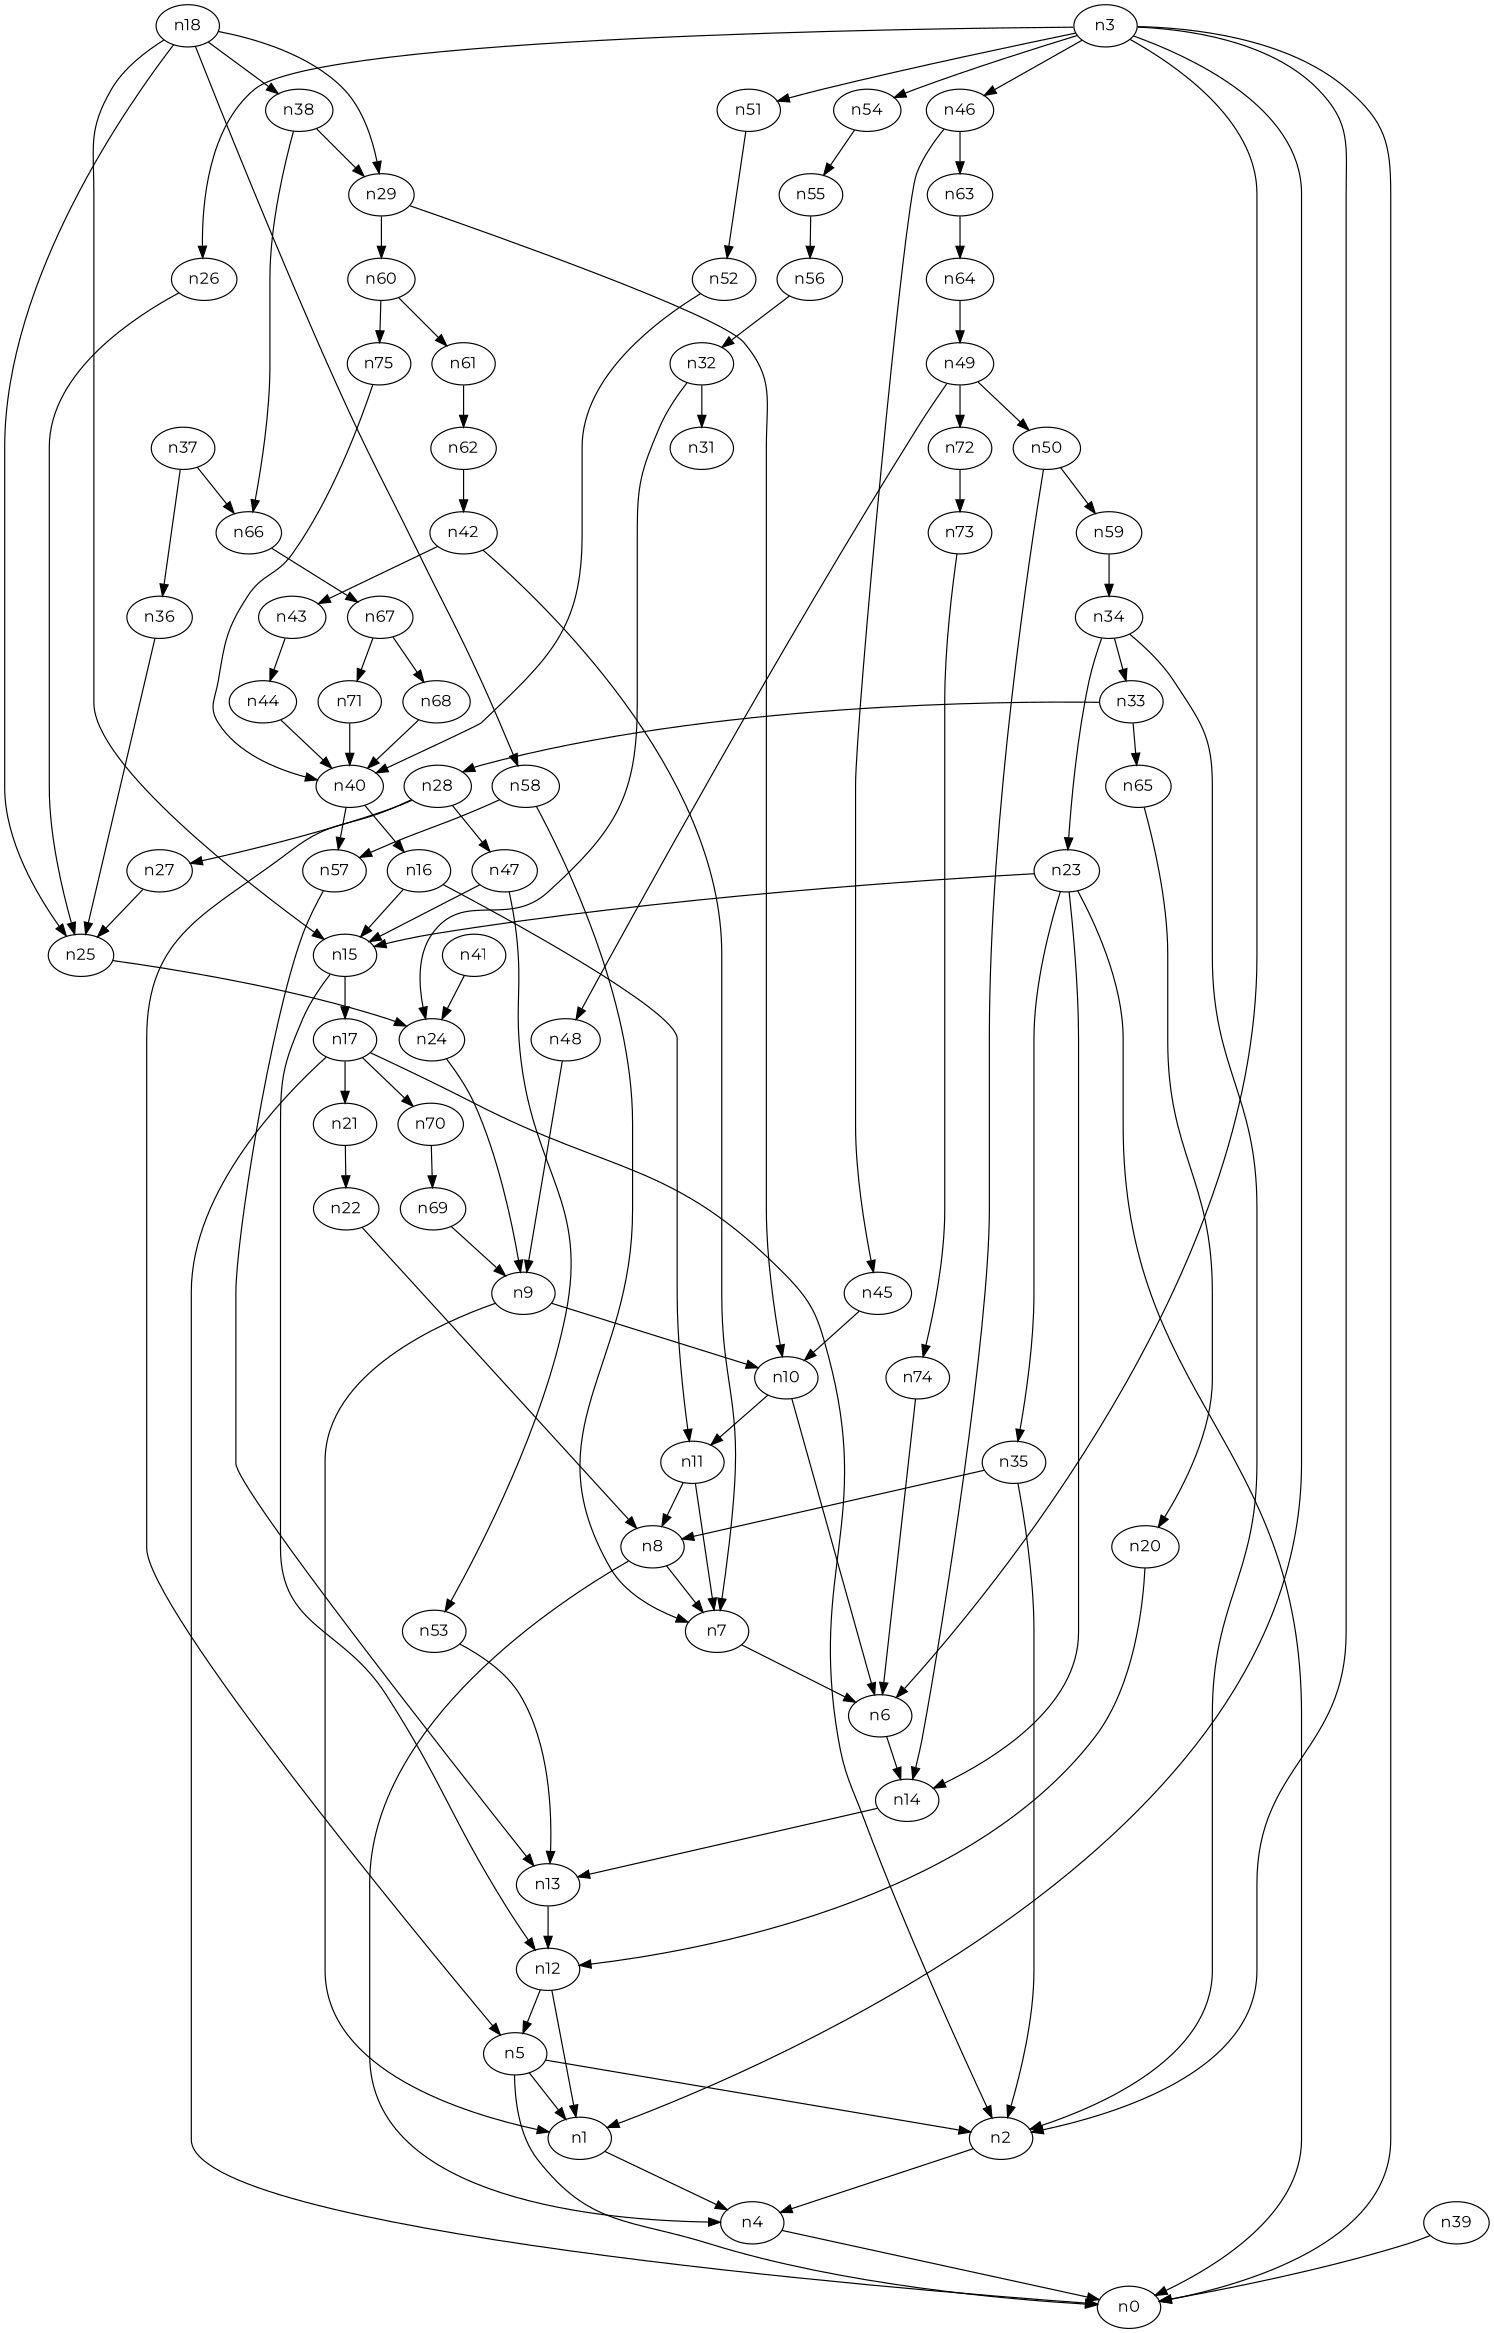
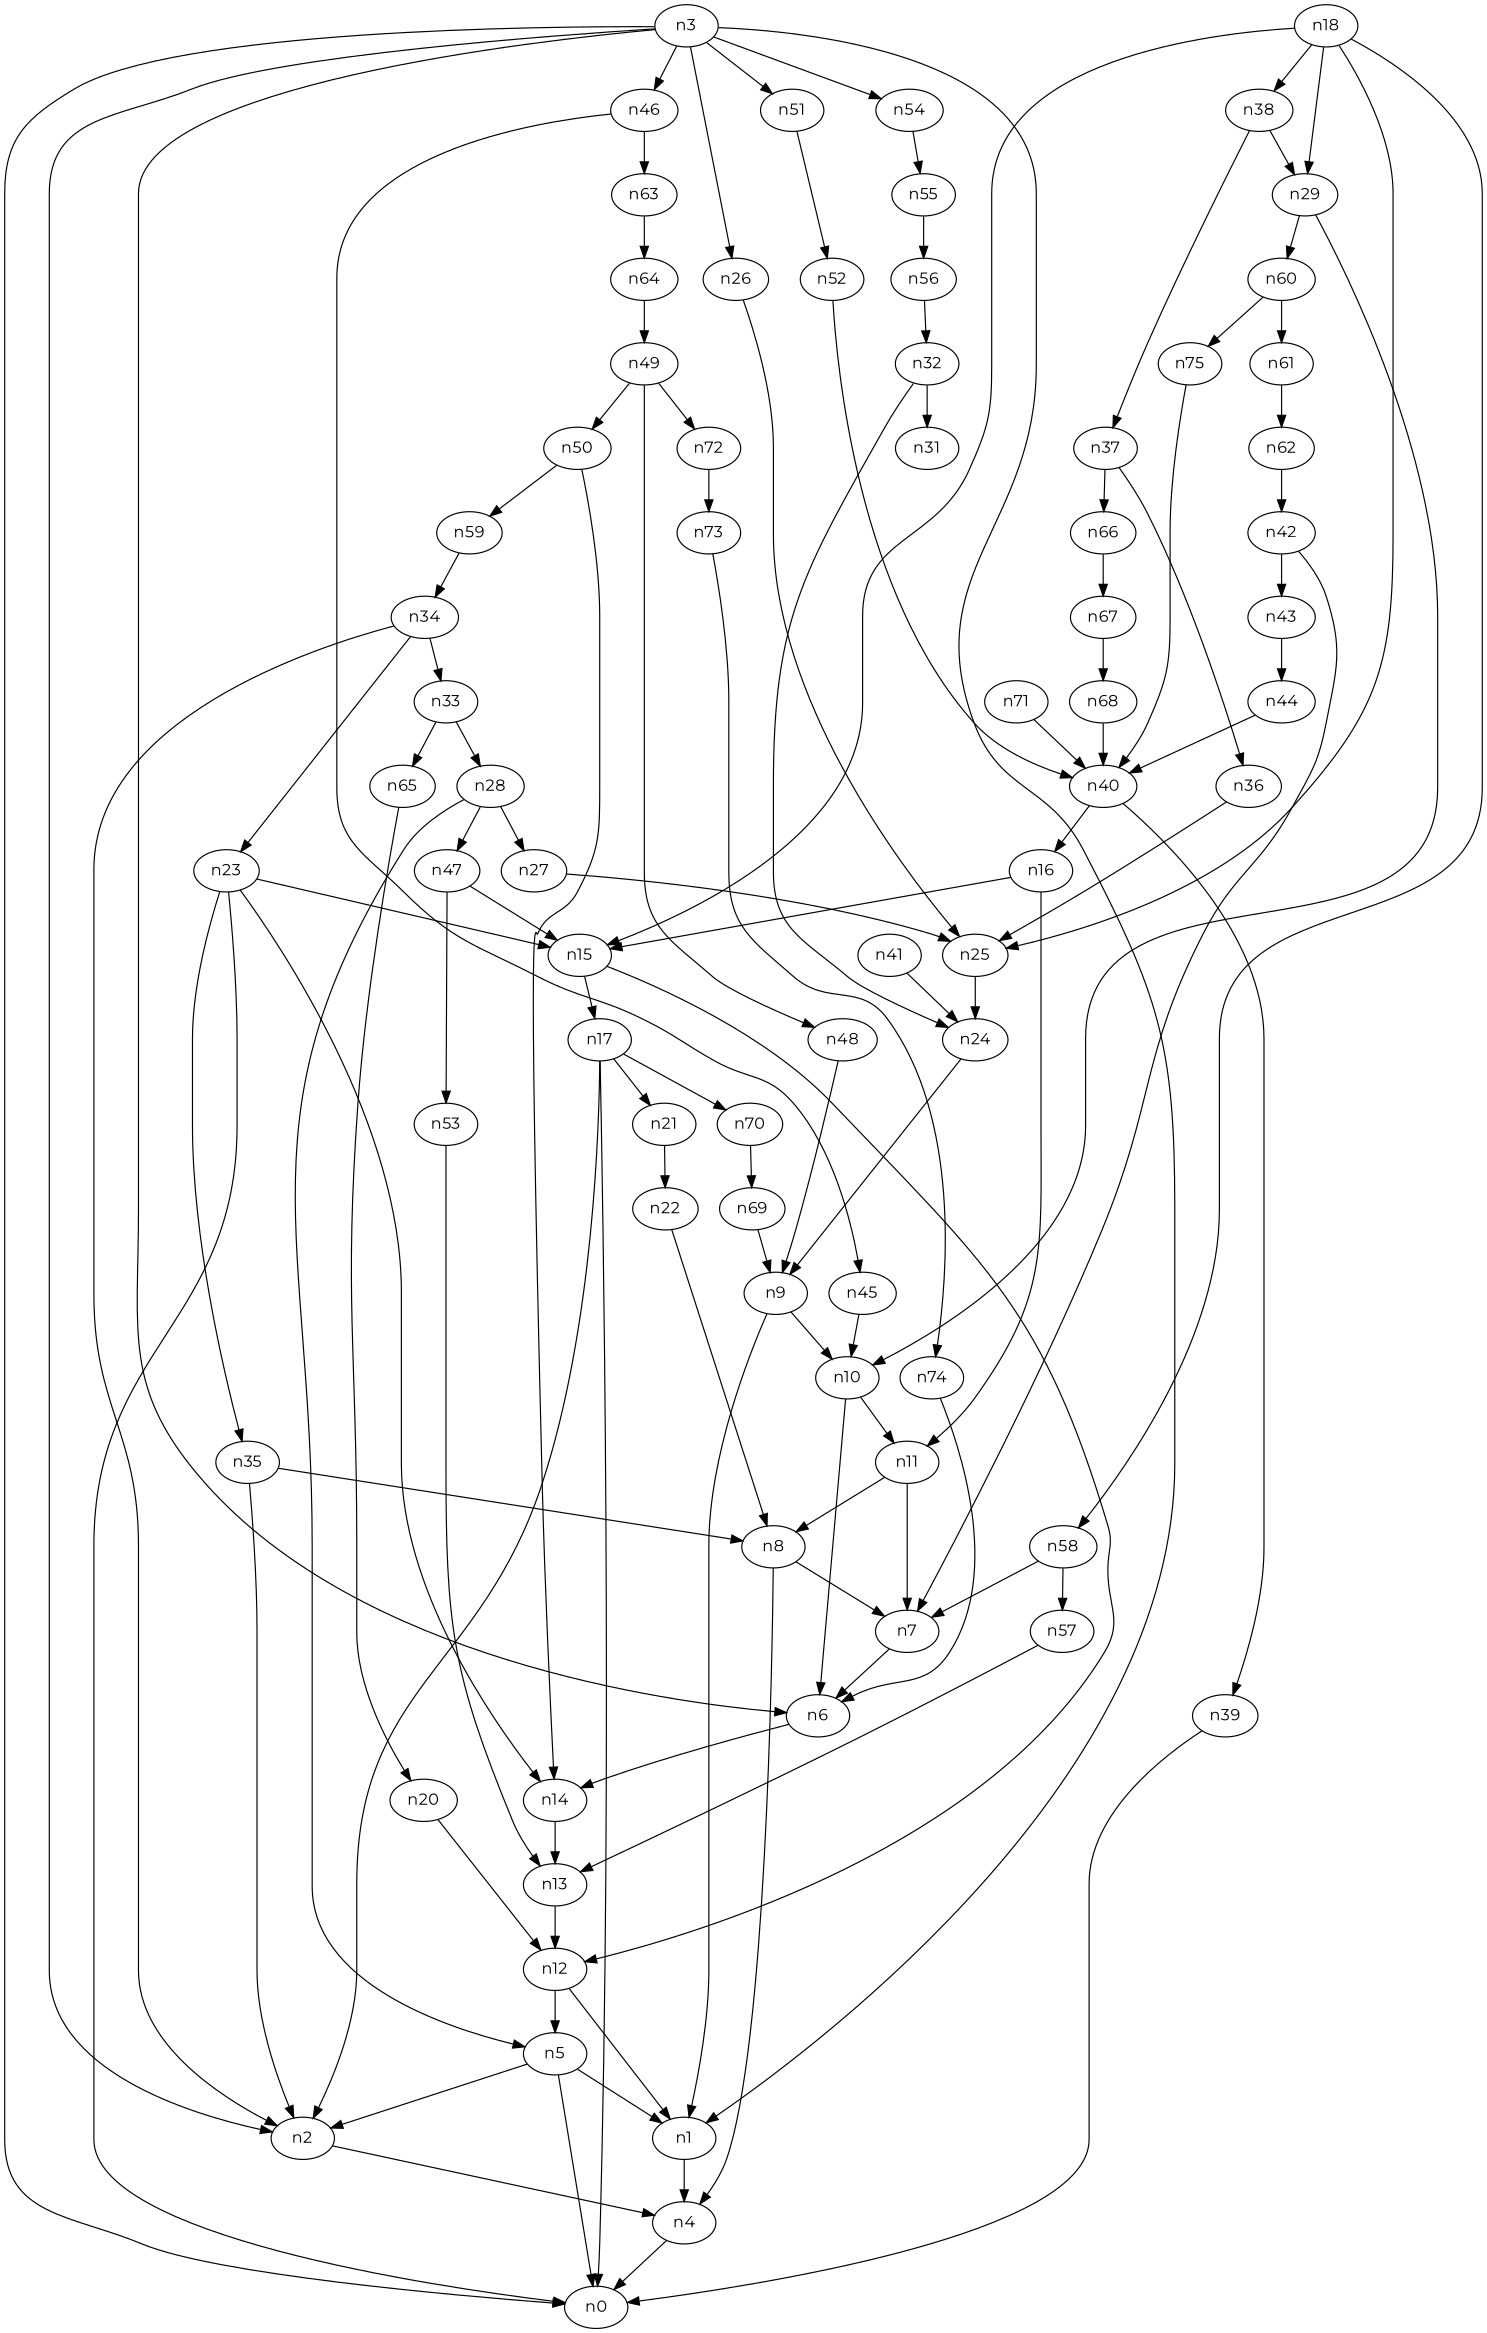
edge "n38" -> "n66": now "n38" -> "n37"
edge "n67" -> "n71": removed
edge "n40" -> "n57": now "n40" -> "n39"
